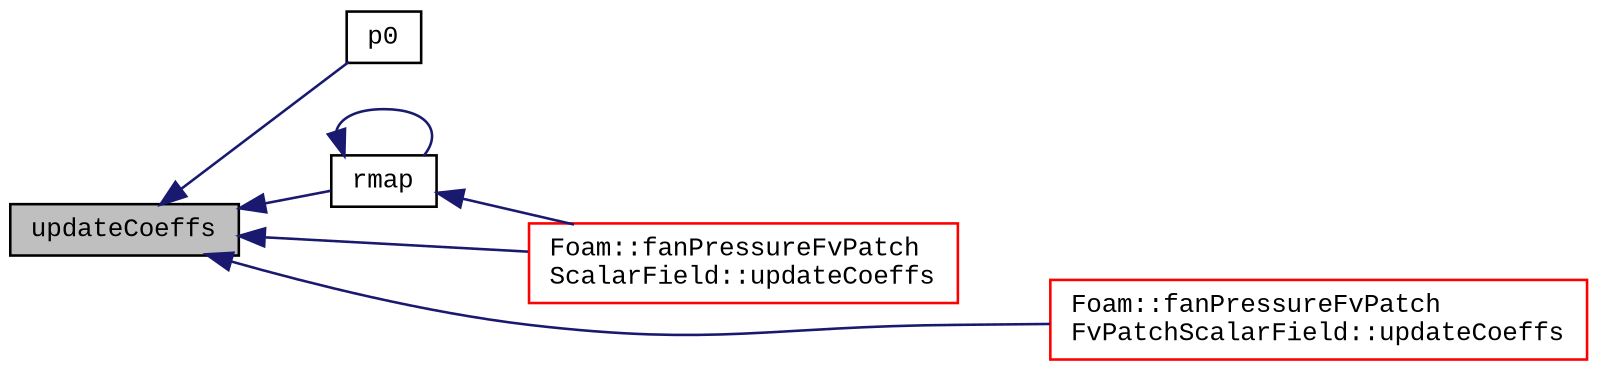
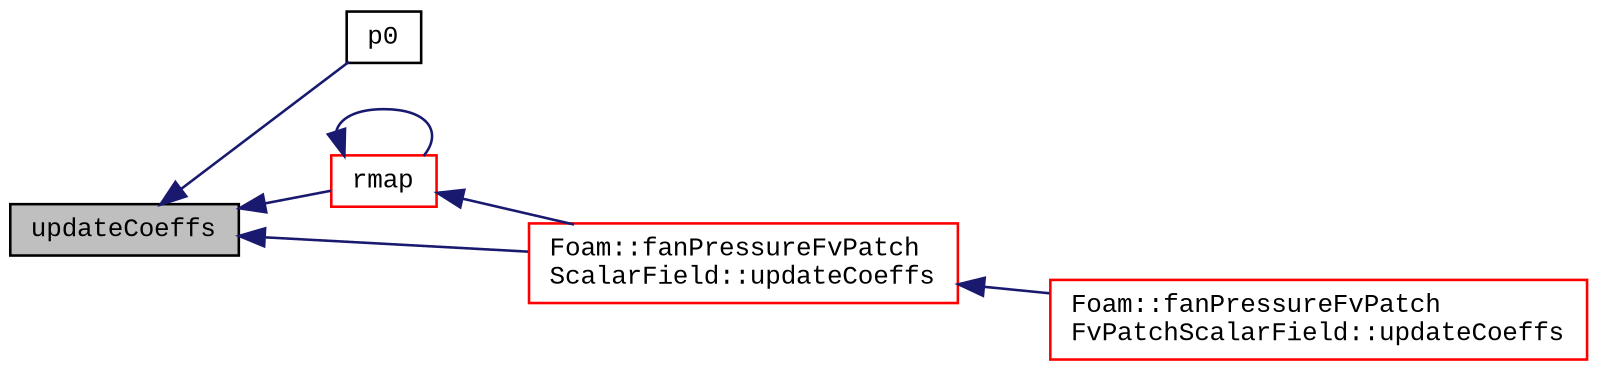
node "rmap": color black -> red
edge "Foam::fanPressureFvPatch FvPatchScalarField::updateCoeffs" -> "updateCoeffs": now "Foam::fanPressureFvPatch FvPatchScalarField::updateCoeffs" -> "Foam::fanPressureFvPatch ScalarField::updateCoeffs"
